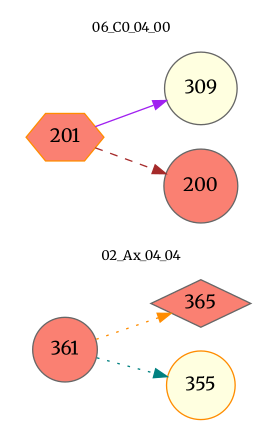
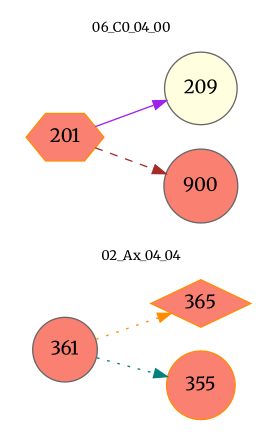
node "309": label "309" -> "209"
node "200": label "200" -> "900"
node "365": color gray40 -> darkorange
node "355": fillcolor lightyellow -> salmon
